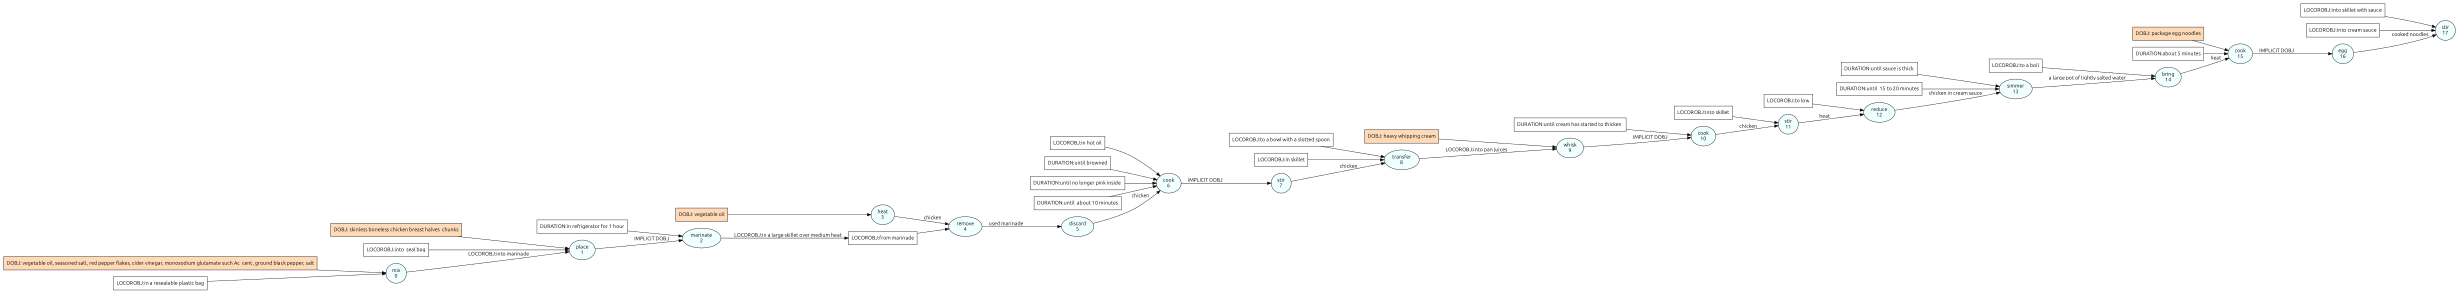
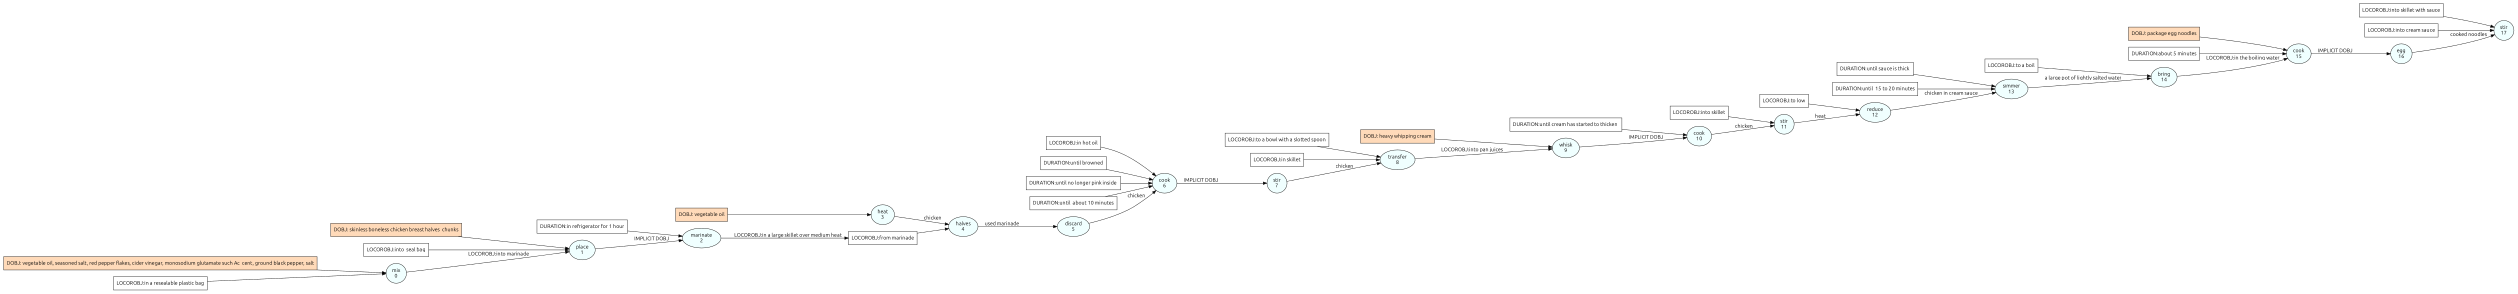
edge "bring 14" -> "cook 15": label "heat" -> "LOCOROBJ:in the boiling water"
node "remove 4": label "remove 4" -> "halves 4"
